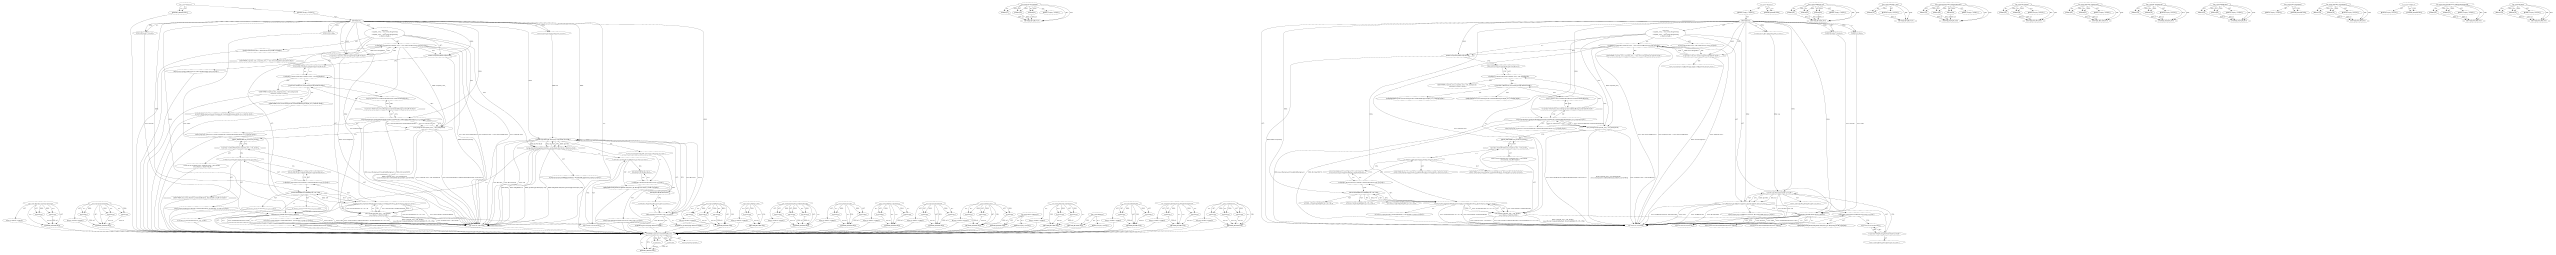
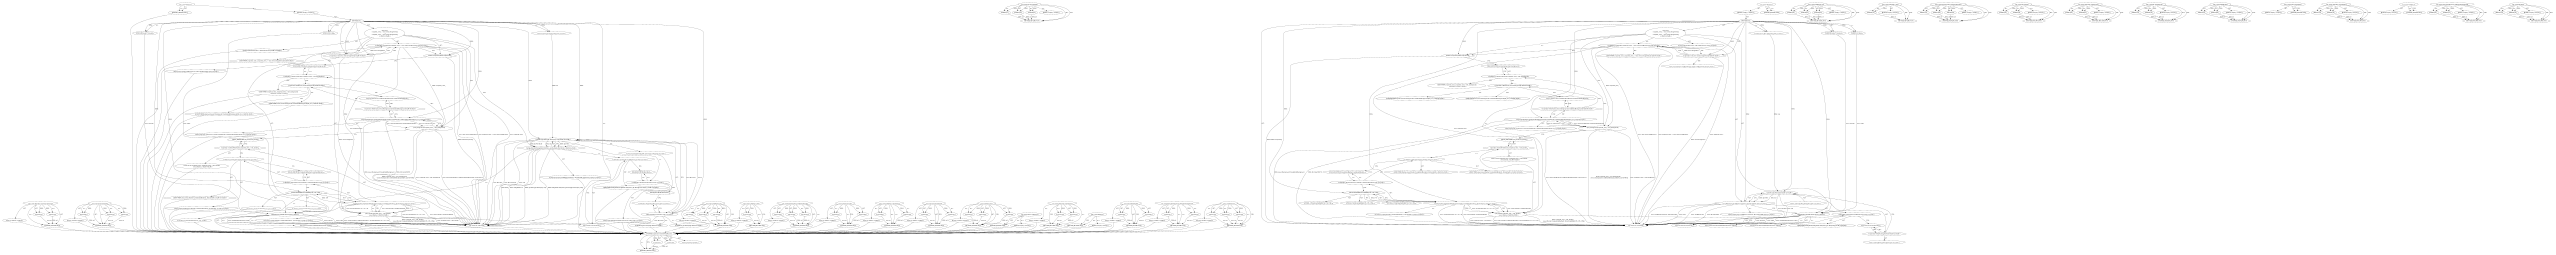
edge "<(gfx.Rect,gfx::Rect(size))<SUB>12</SUB>>" -> "<(IDENTIFIER,size,gfx::Rect(size))<SUB>12</SUB>>": reversed
